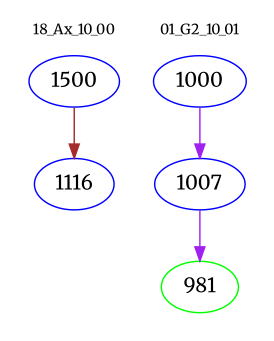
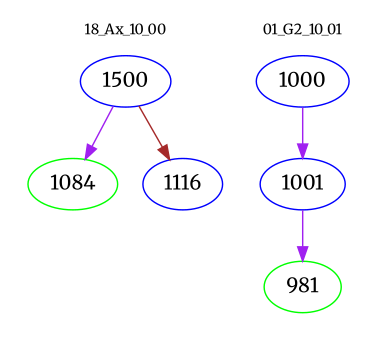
node "1084": added
node "1007": label "1007" -> "1001"
